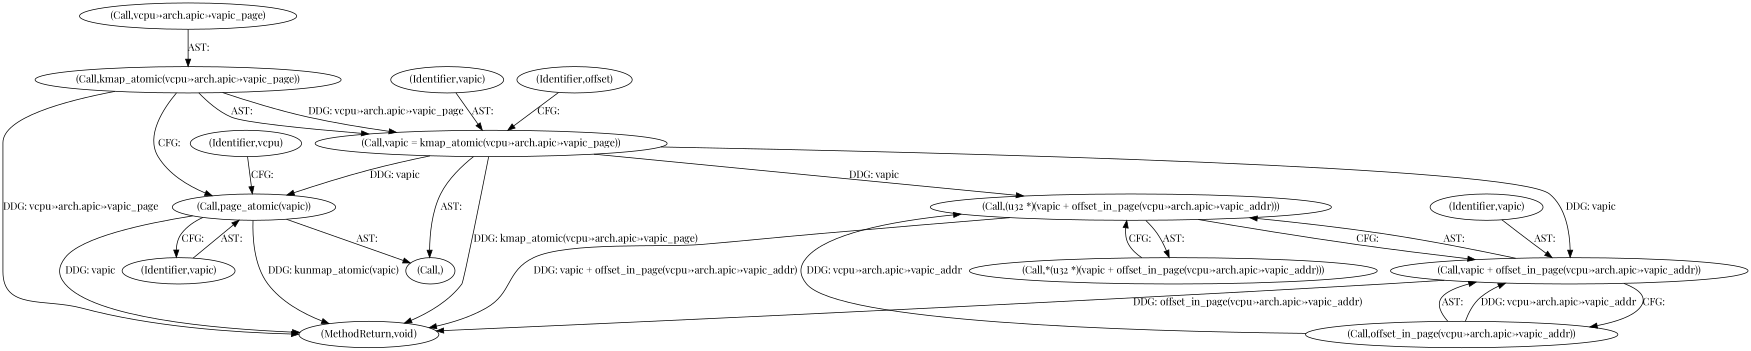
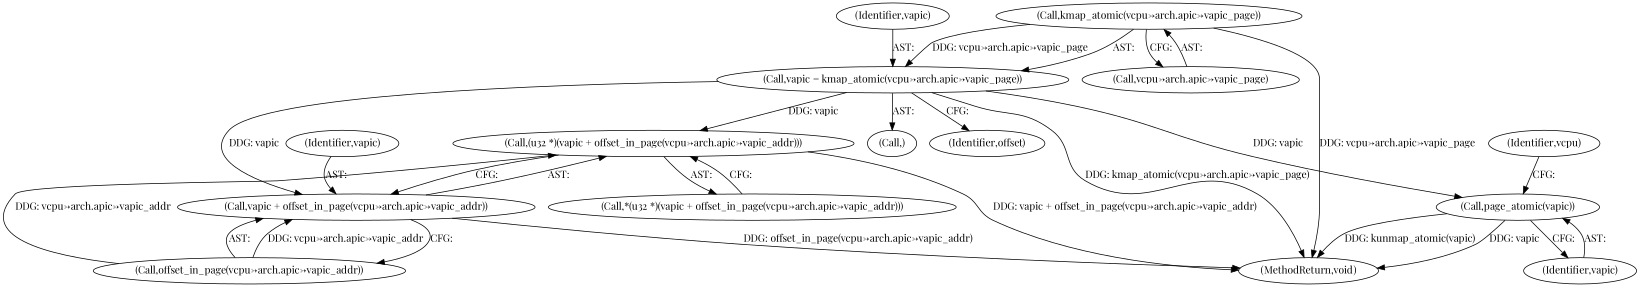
edge "(Identifier,offset)" -> "(Call,vapic = kmap_atomic(vcpu->arch.apic->vapic_page))": reversed
edge "(Call,kmap_atomic(vcpu->arch.apic->vapic_page))" -> "(Call,page_atomic(vapic))": now "(Call,kmap_atomic(vcpu->arch.apic->vapic_page))" -> "(Call,vcpu->arch.apic->vapic_page)"
edge "(Call,page_atomic(vapic))" -> "(Call,)": removed, label "AST:"
